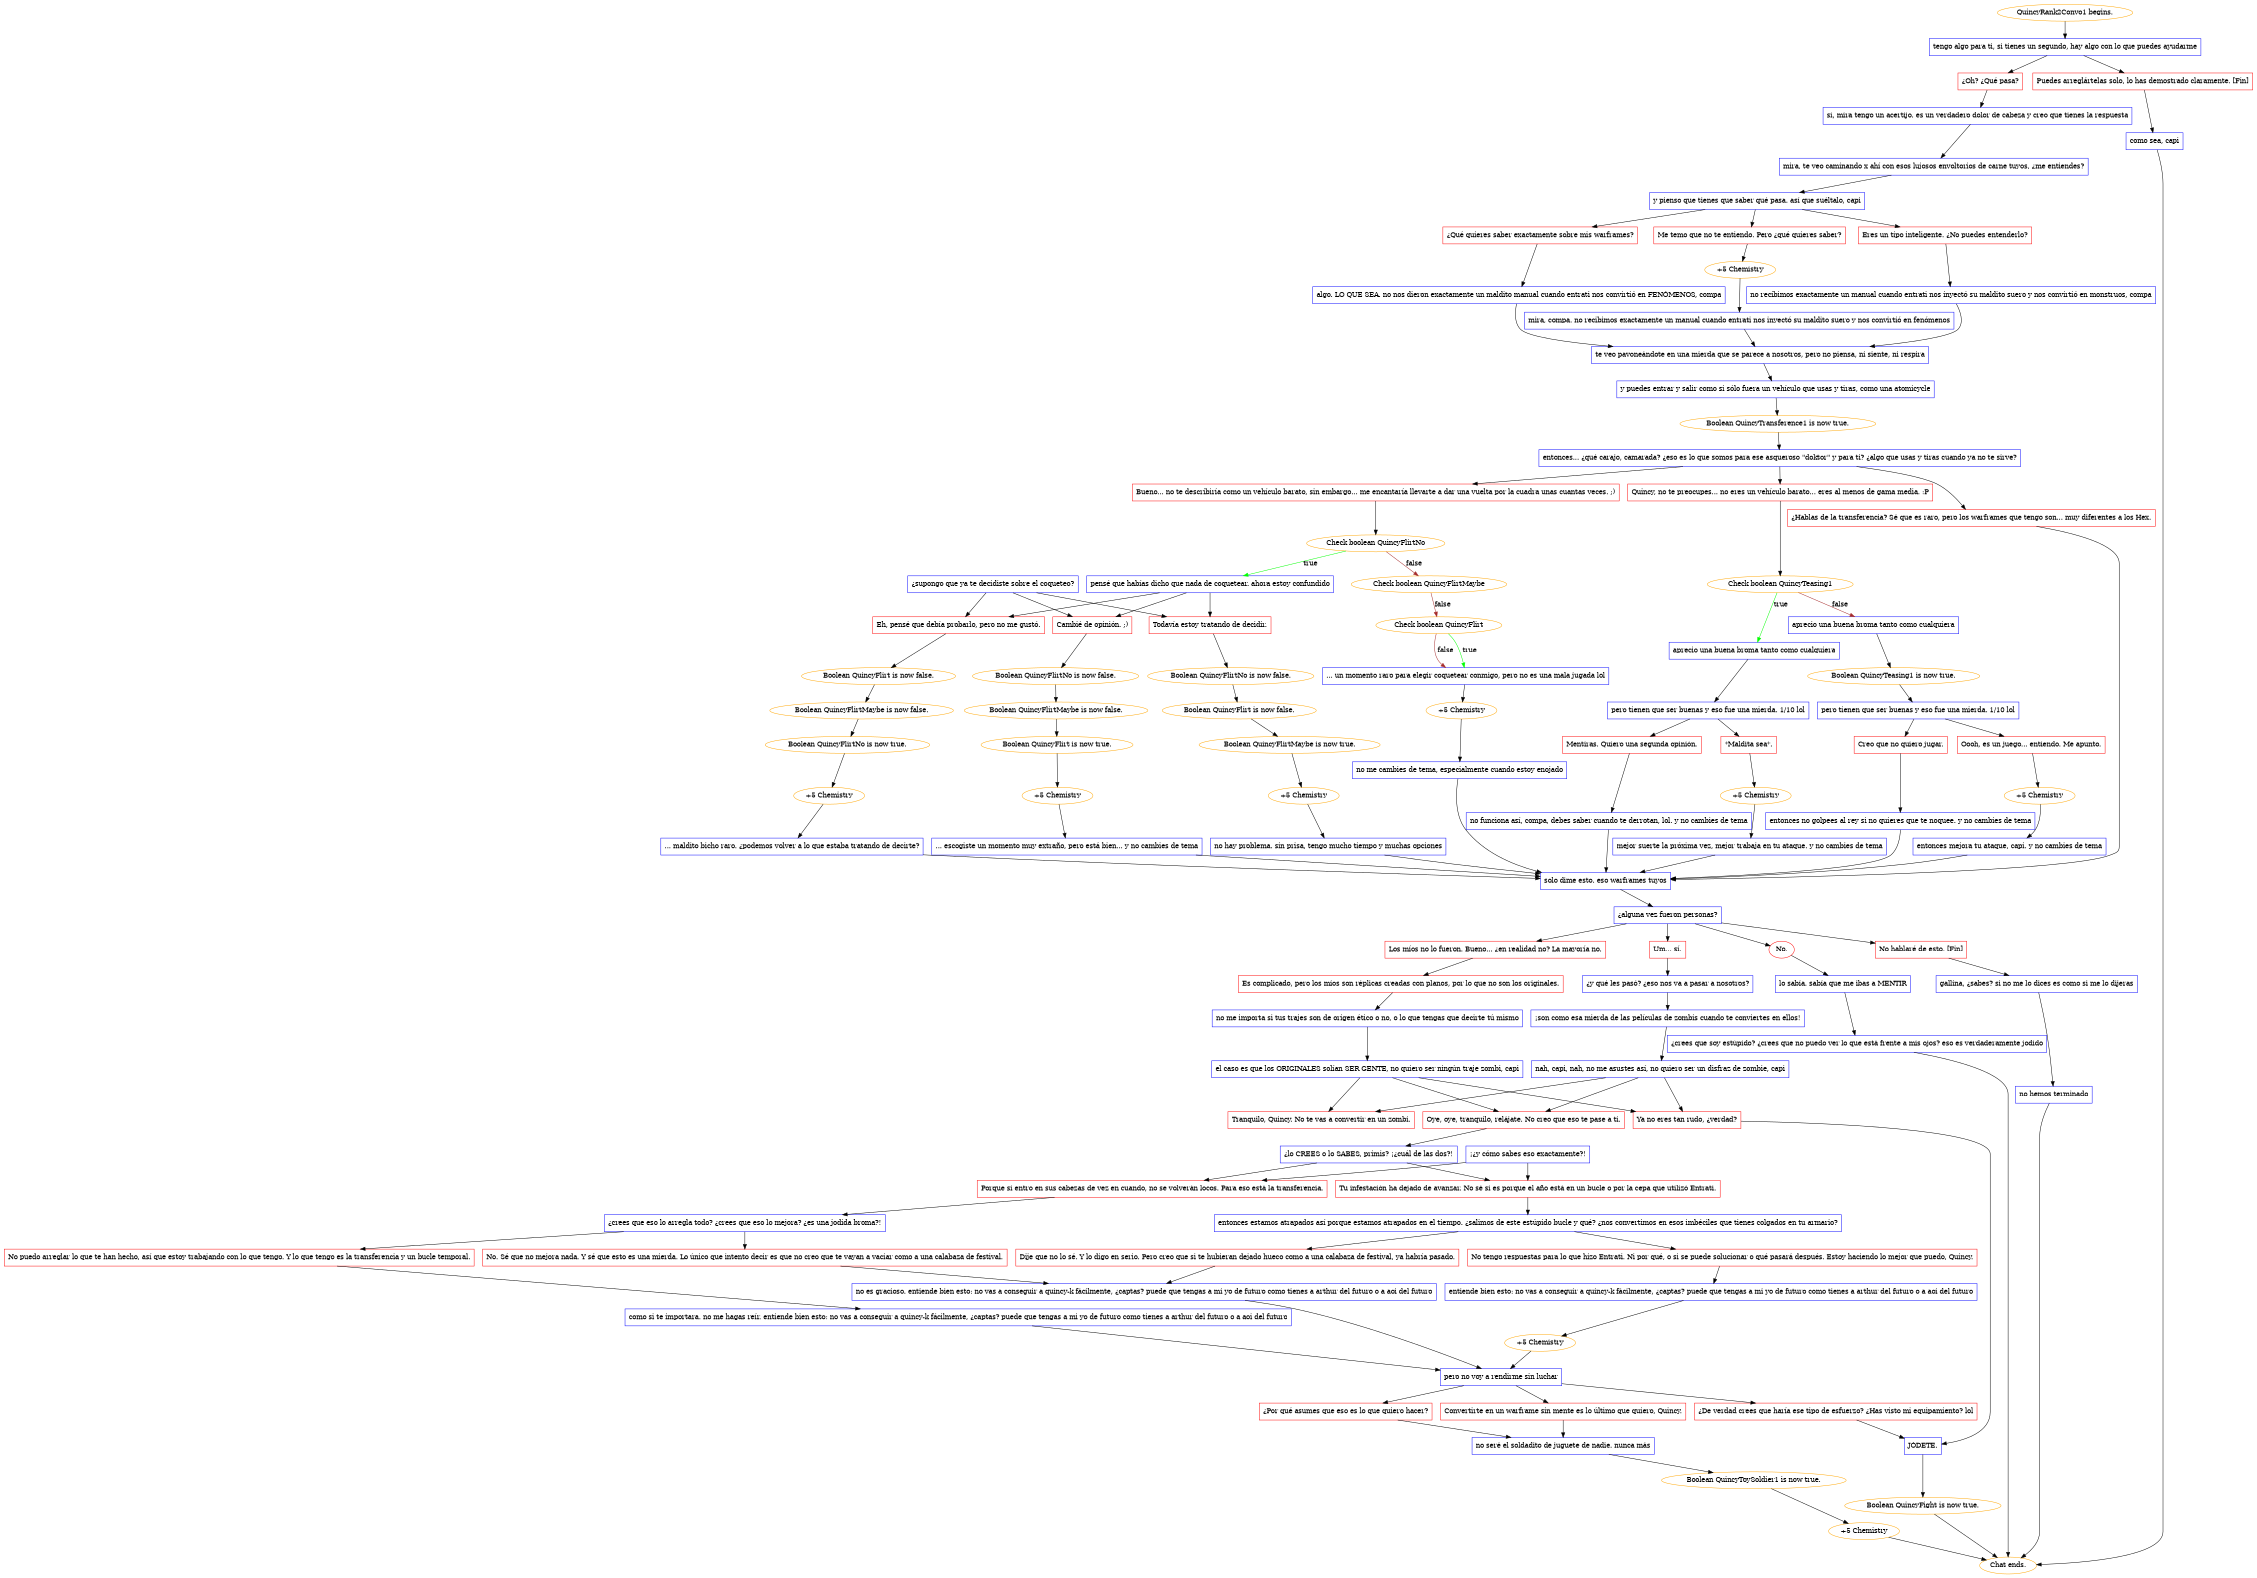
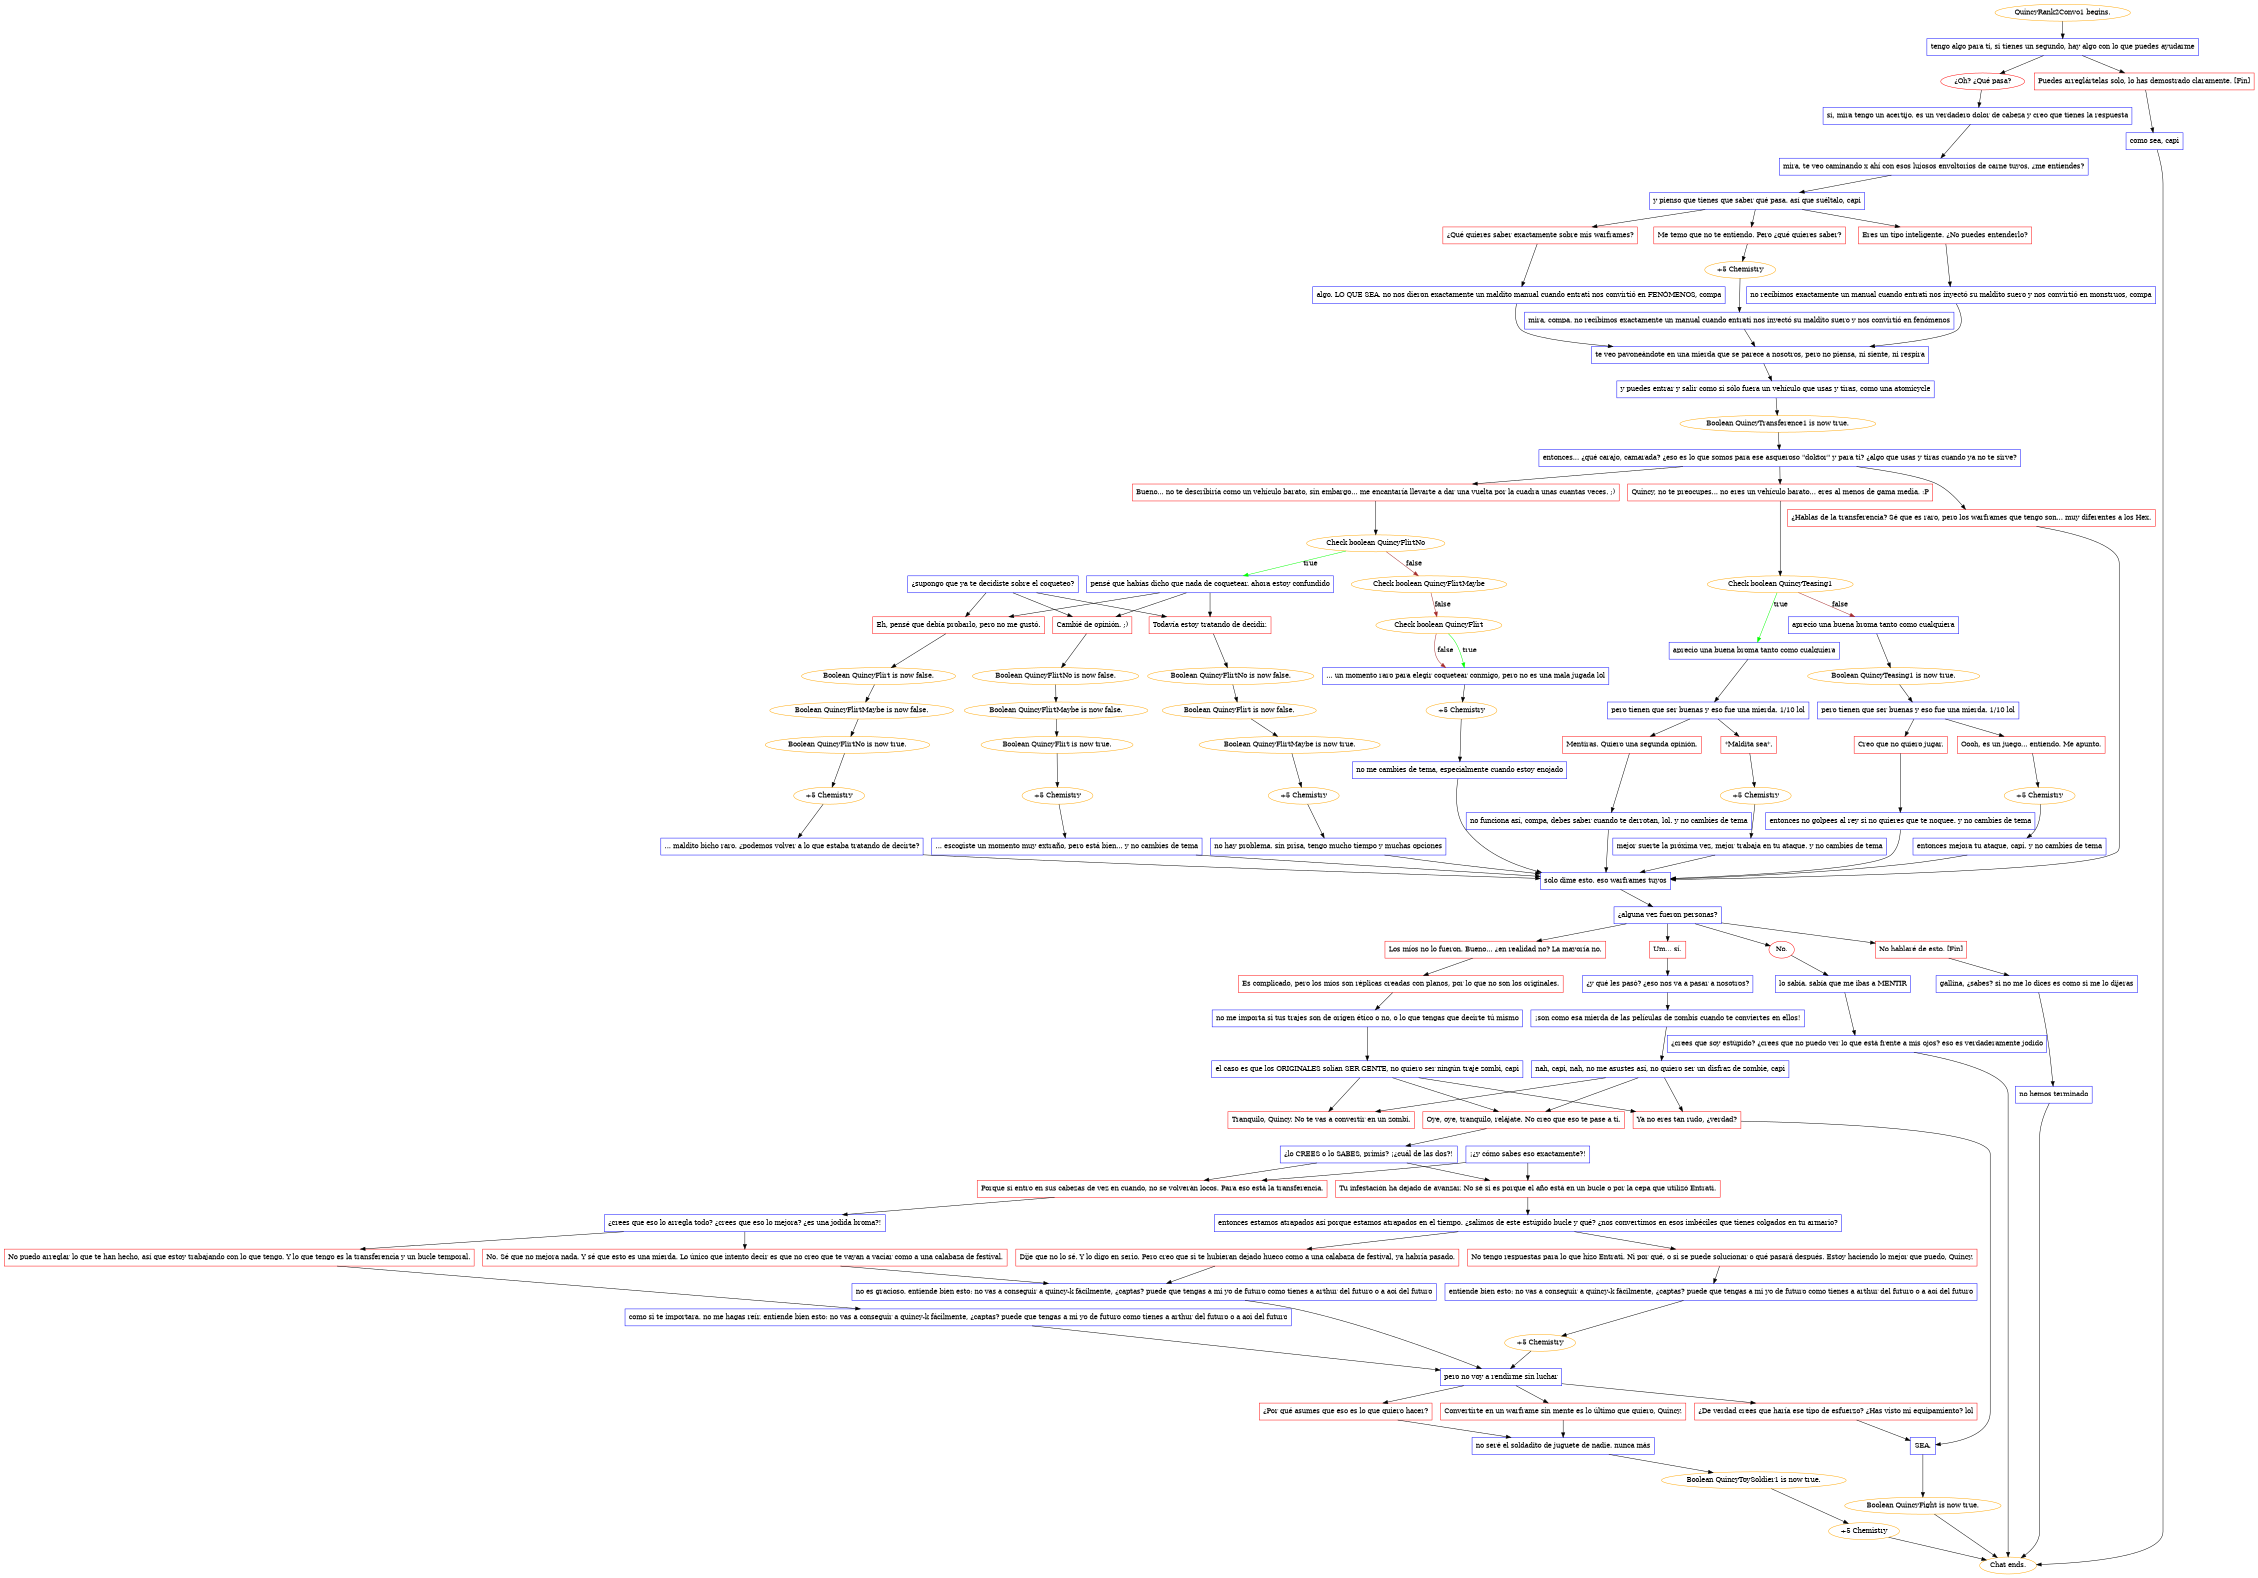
node "¿Oh? ¿Qué pasa?": shape box -> ellipse
node "JÓDETE.": label "JÓDETE." -> "SEA."
